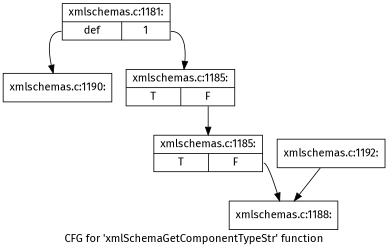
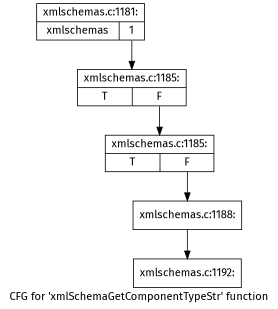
node "xmlschemas.c:1181:": text "def" -> "xmlschemas"
node "xmlschemas.c:1190:": removed
edge "xmlschemas.c:1192:" -> "xmlschemas.c:1188:": reversed
